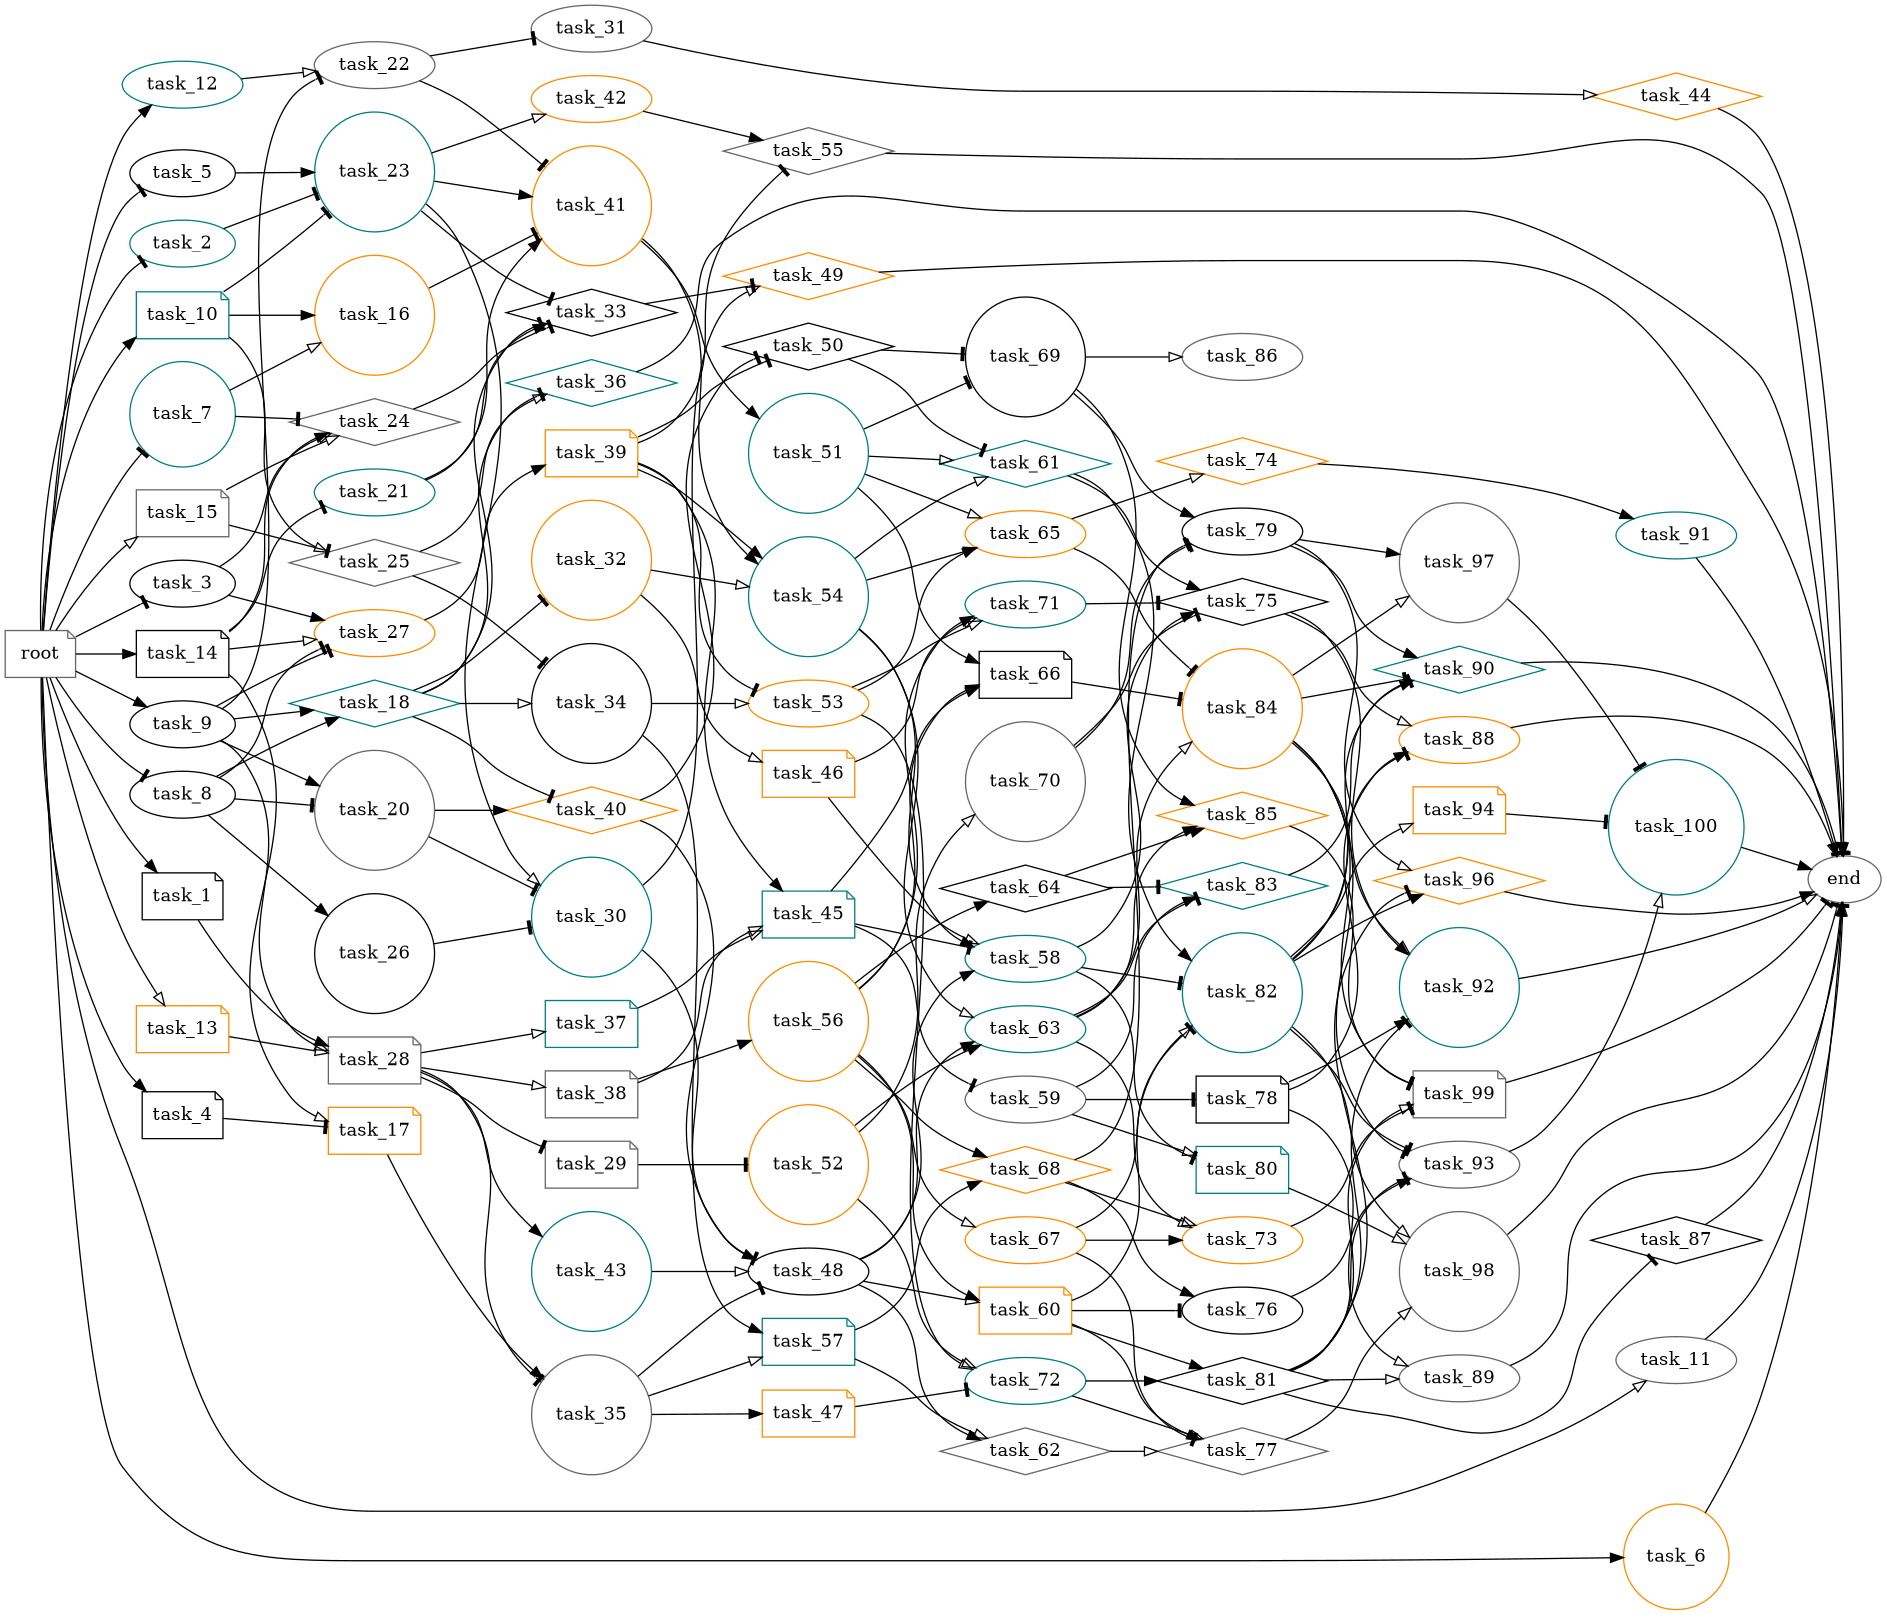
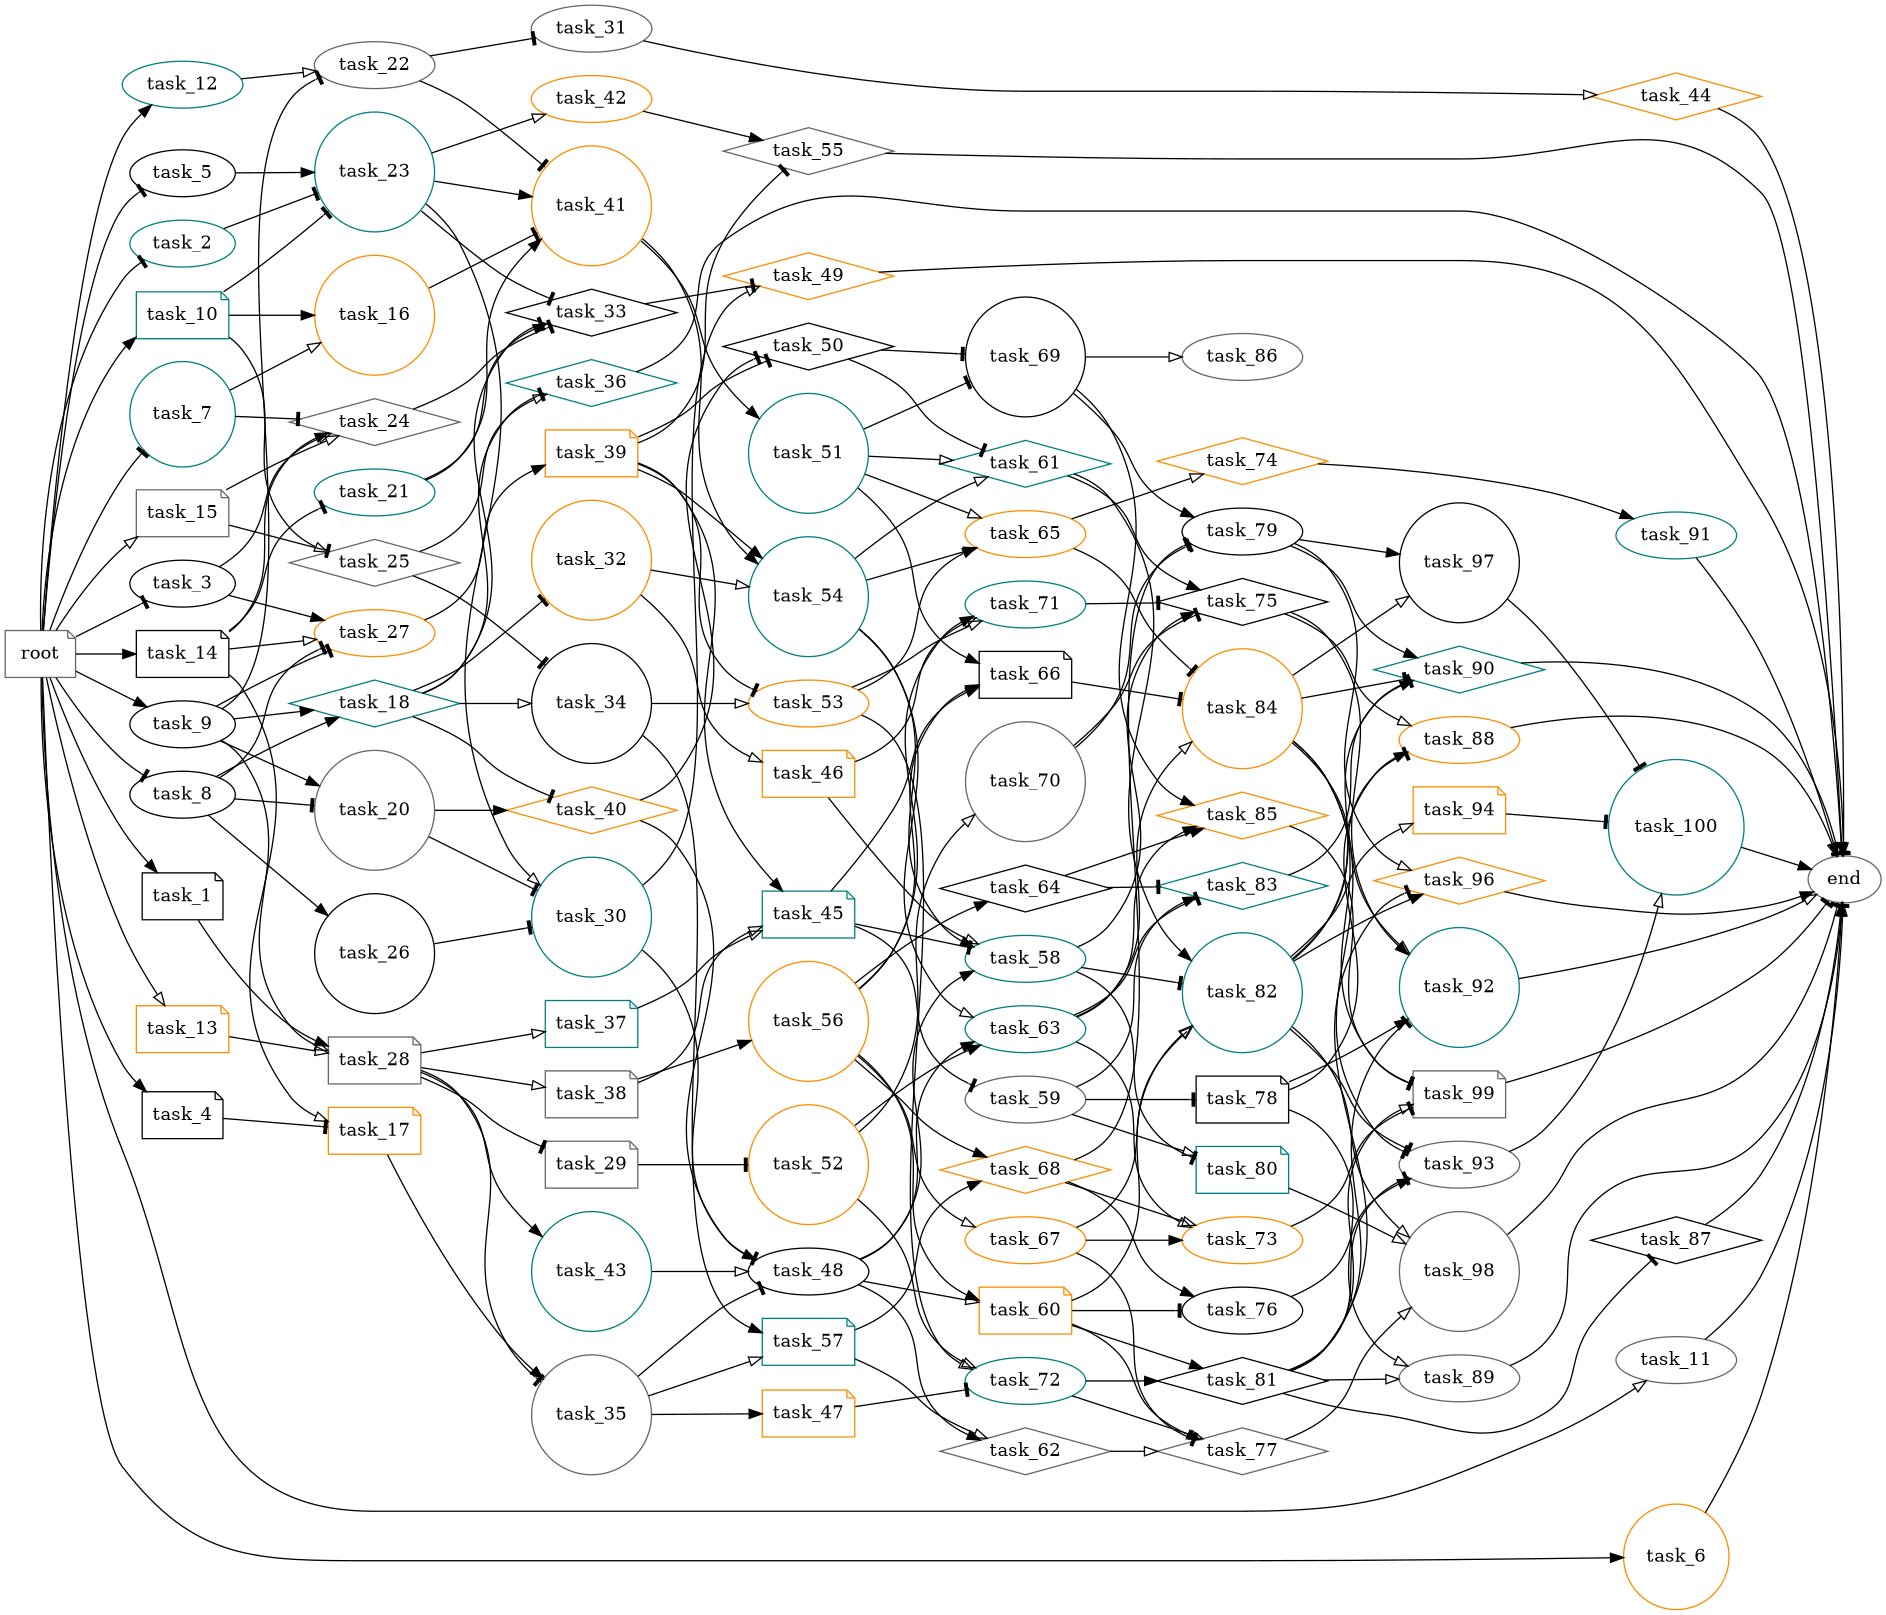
node "task_97": color gray40 -> black
edge "task_67" -> "task_82": arrowhead tee -> onormal
